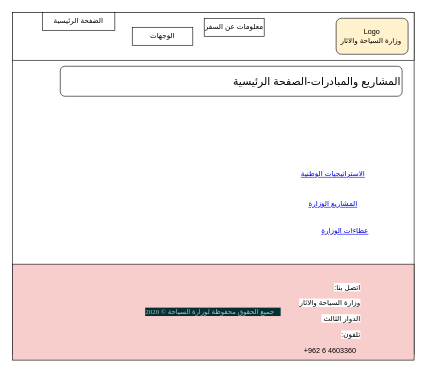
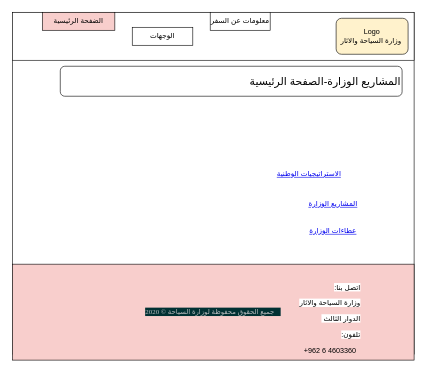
node "الضفحة الرئيسية": fillcolor #ffffff -> #f8cecc
node "معلومات عن السفر": moved (234, 27) -> (240, 21)
node "المشاريع والمبادرات-الصفحة الرئيسية": label "المشاريع والمبادرات-الصفحة الرئيسية" -> "المشاريع الوزارة-الصفحة الرئيسية"
node "الاستراتيجيات الوطنية": moved (333, 174) -> (309, 174)
node "عطاءات الوزارة": moved (345, 231) -> (333, 231)
